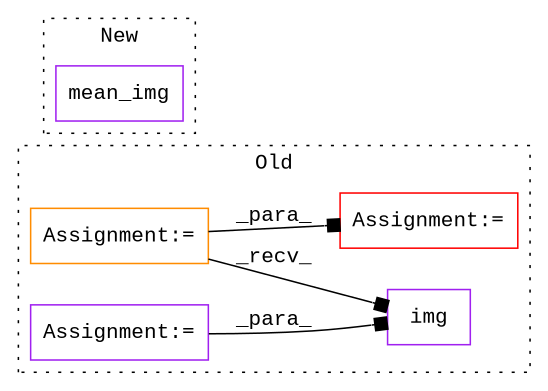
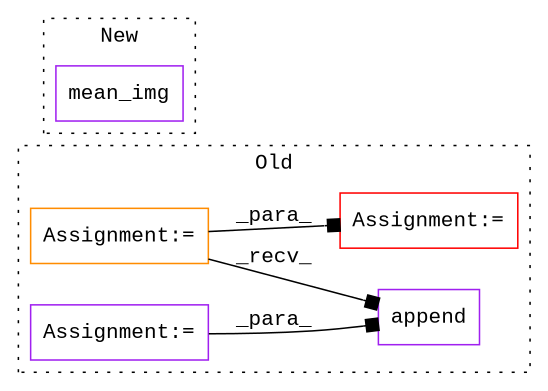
node "img": label "img" -> "append"
